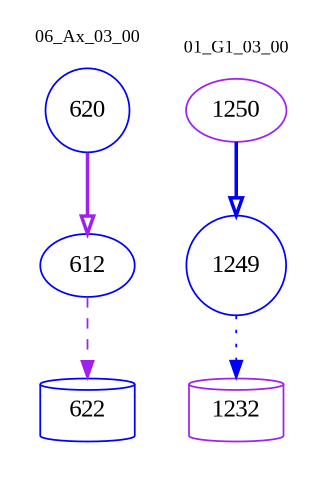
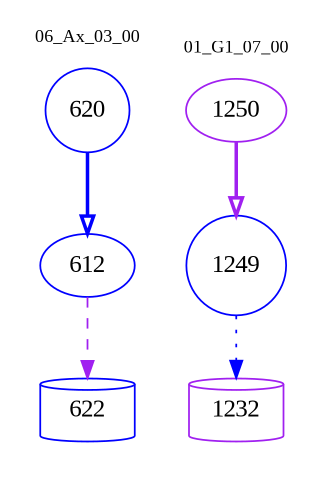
cluster "01_G1_03_00": label "01_G1_03_00" -> "01_G1_07_00"
edge "1250" -> "1249": color blue -> purple
edge "620" -> "612": color purple -> blue
